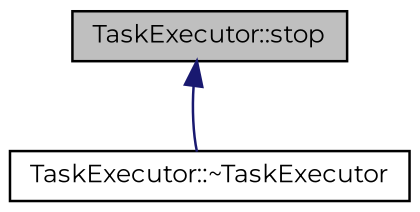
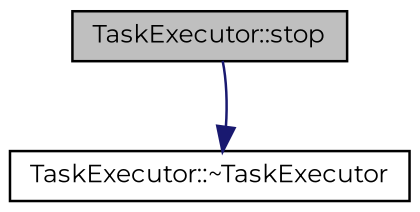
edge "TaskExecutor::~TaskExecutor" -> "TaskExecutor::stop": reversed
